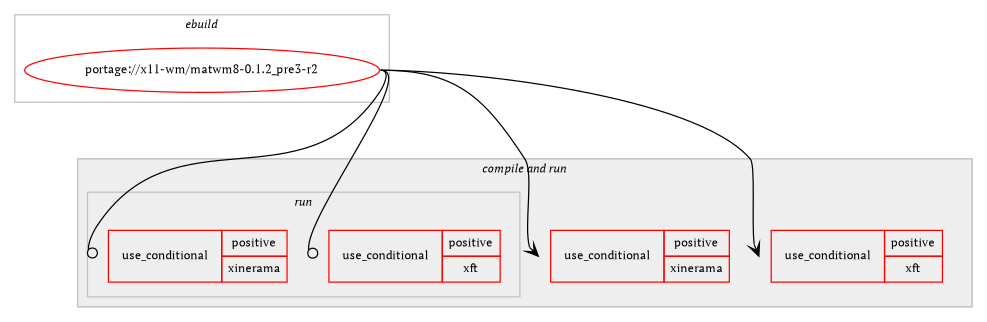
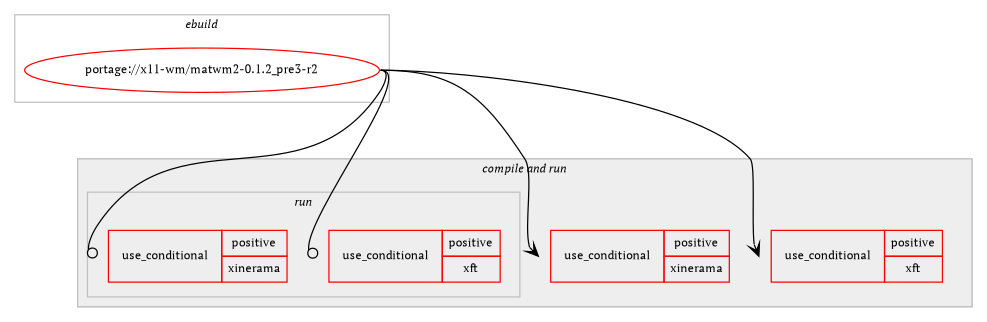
node "portage://x11-wm/matwm8-0.1.2_pre3-r2": label "portage://x11-wm/matwm8-0.1.2_pre3-r2" -> "portage://x11-wm/matwm2-0.1.2_pre3-r2"
